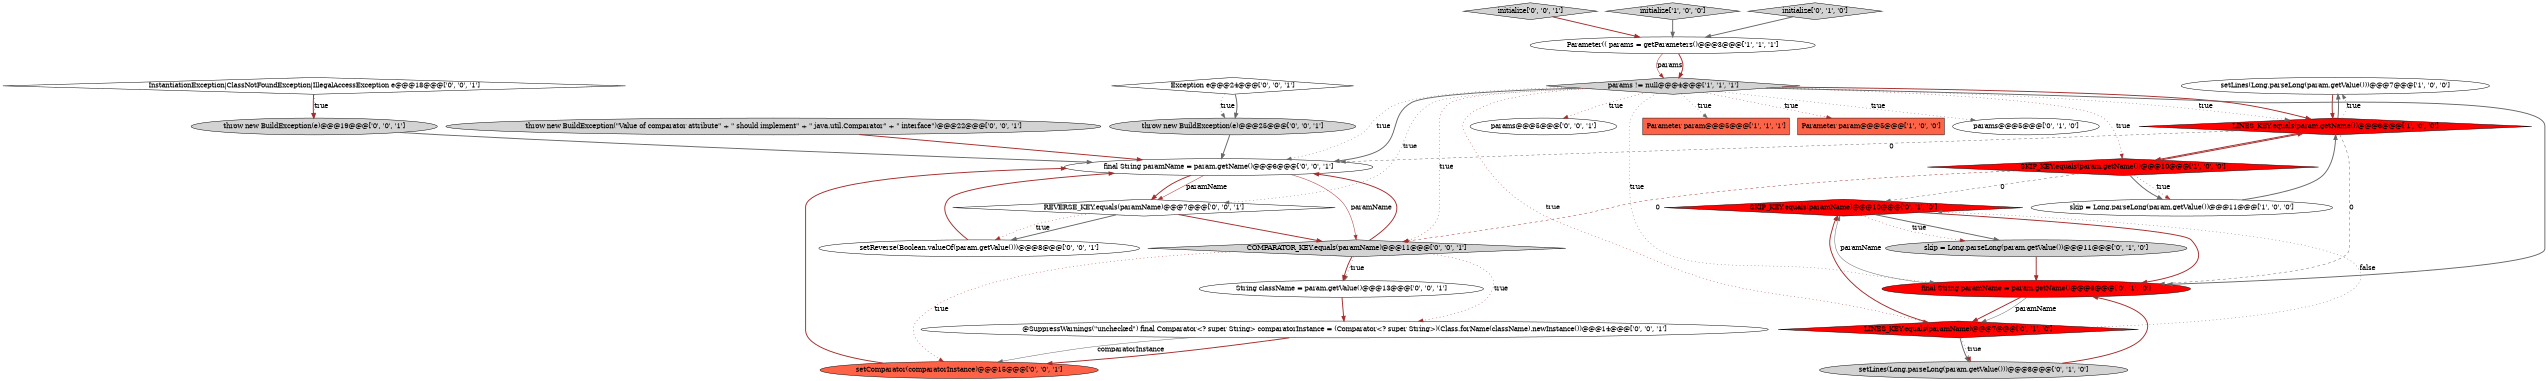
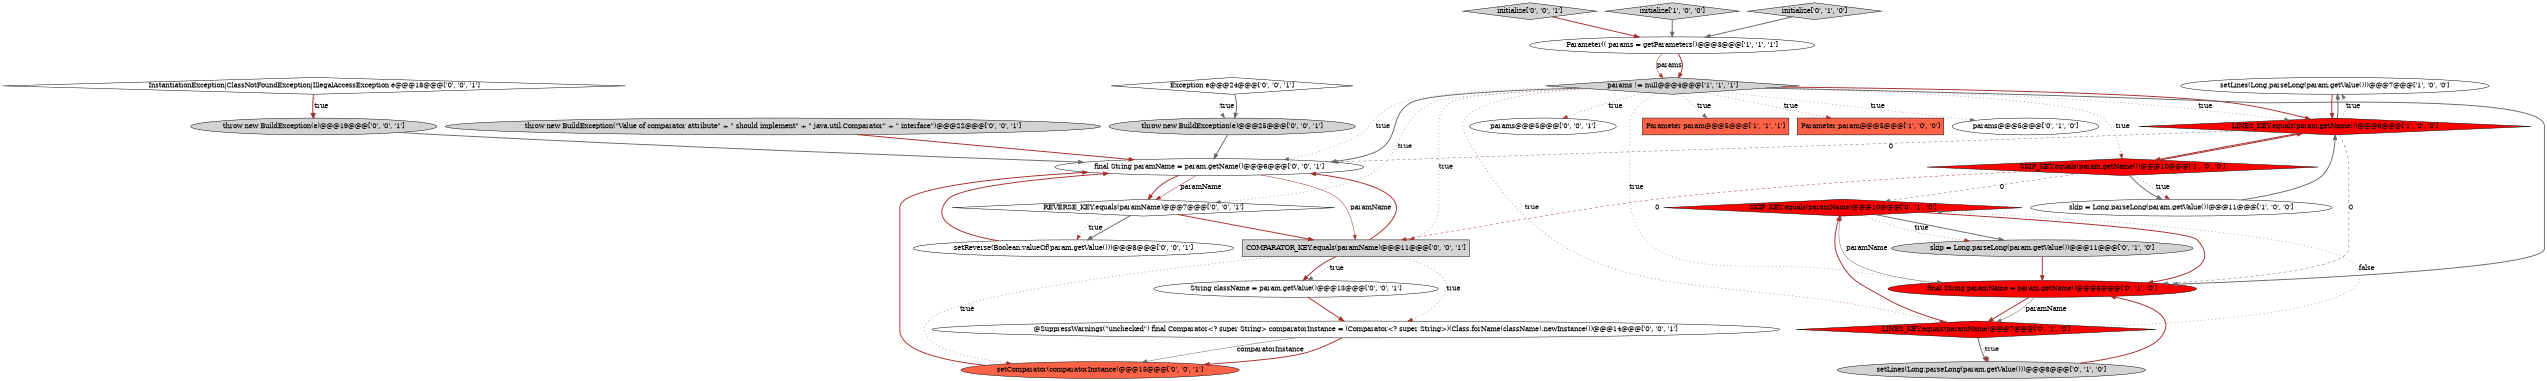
node "COMPARATOR_KEY.equals(paramName)@@@11@@@['0', '0', '1']": shape diamond -> box
